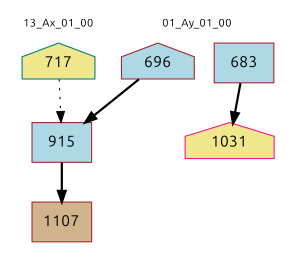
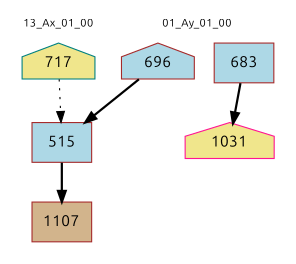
node "915": label "915" -> "515"
